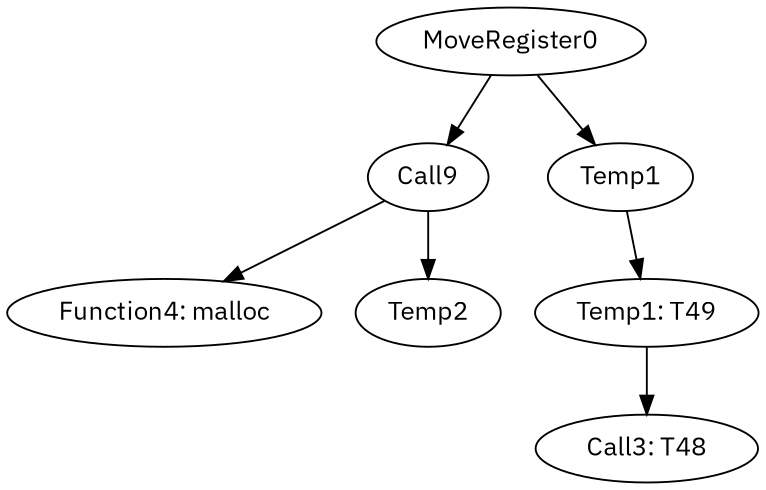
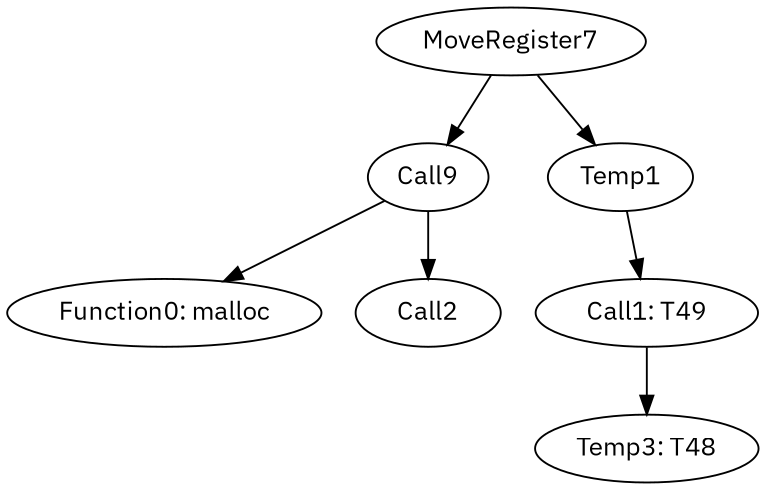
node "MoveRegister0": label "MoveRegister0" -> "MoveRegister7"
node "Function4: malloc": label "Function4: malloc" -> "Function0: malloc"
node "Temp2": label "Temp2" -> "Call2"
node "Temp1: T49": label "Temp1: T49" -> "Call1: T49"
node "Call3: T48": label "Call3: T48" -> "Temp3: T48"
